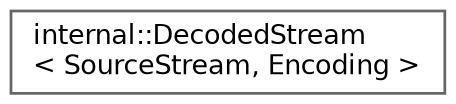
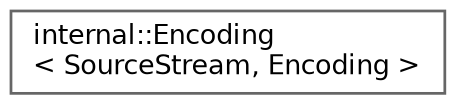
node "internal::DecodedStream < SourceStream, Encoding >": label "internal::DecodedStream < SourceStream, Encoding >" -> "internal::Encoding < SourceStream, Encoding >"
